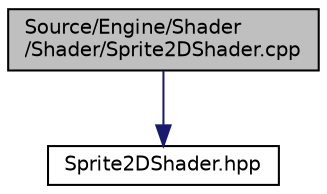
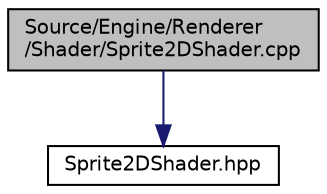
node "Source/Engine/Shader /Shader/Sprite2DShader.cpp": label "Source/Engine/Shader /Shader/Sprite2DShader.cpp" -> "Source/Engine/Renderer /Shader/Sprite2DShader.cpp"
